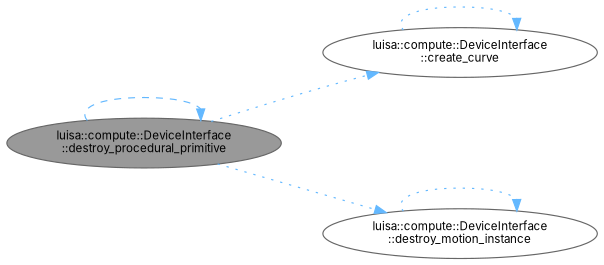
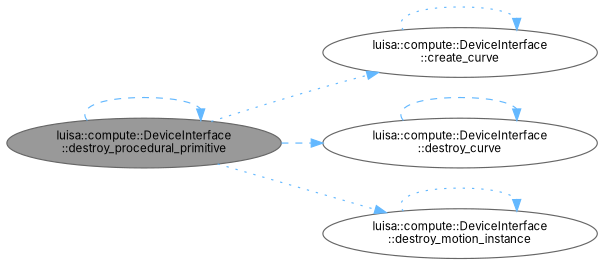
node "luisa::compute::DeviceInterface ::destroy_curve": added
